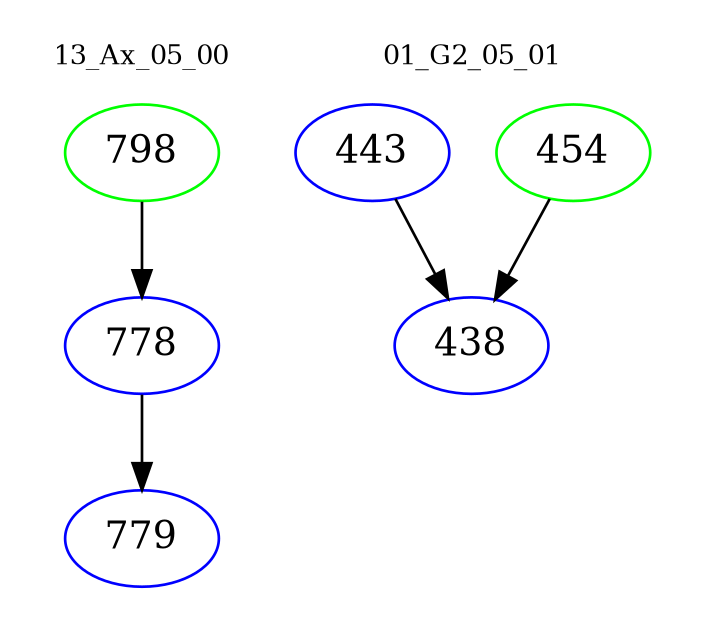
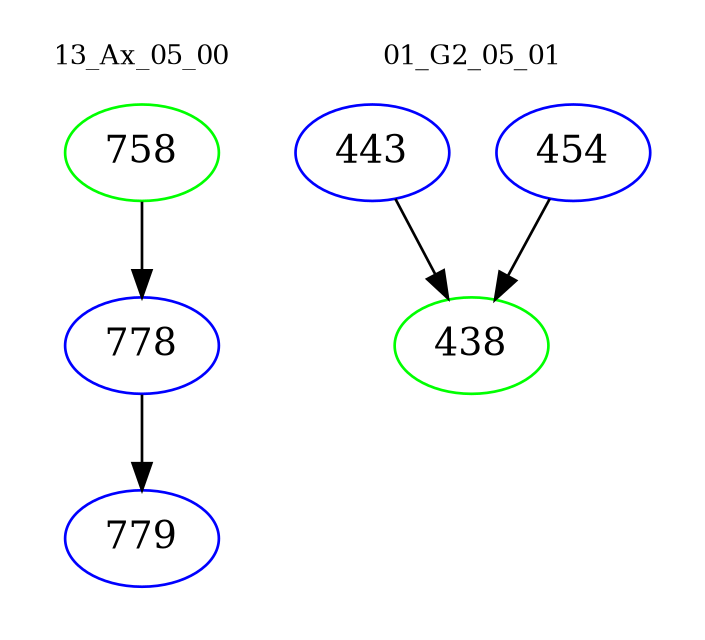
node "798": label "798" -> "758"
node "454": color green -> blue
node "438": color blue -> green
